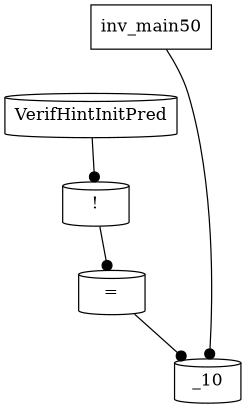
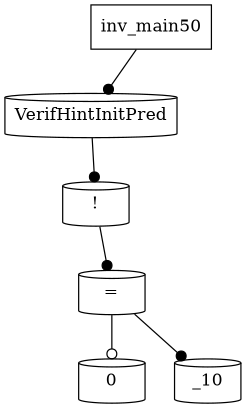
edge "inv_main50" -> "_10": now "inv_main50" -> "VerifHintInitPred"
node "0": added
